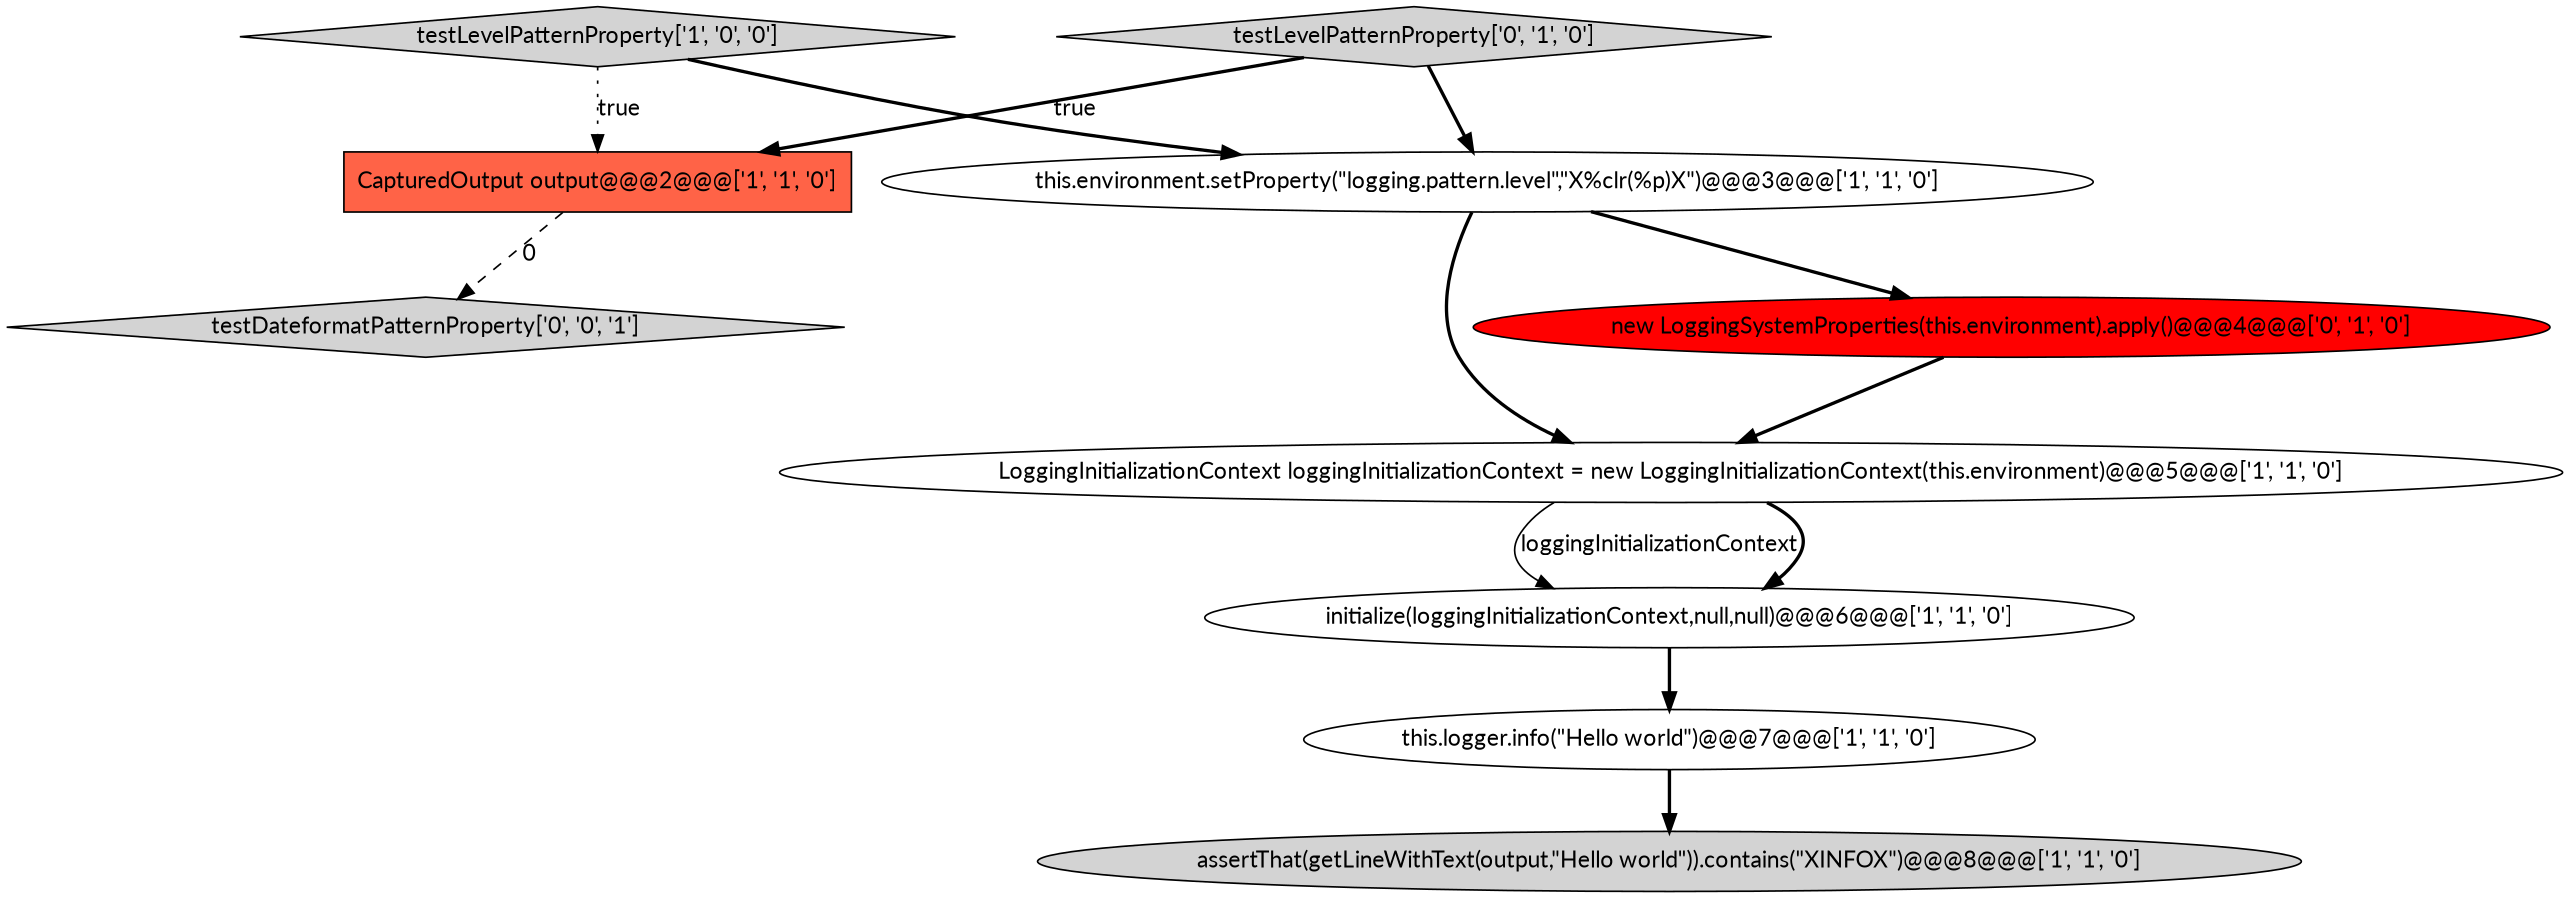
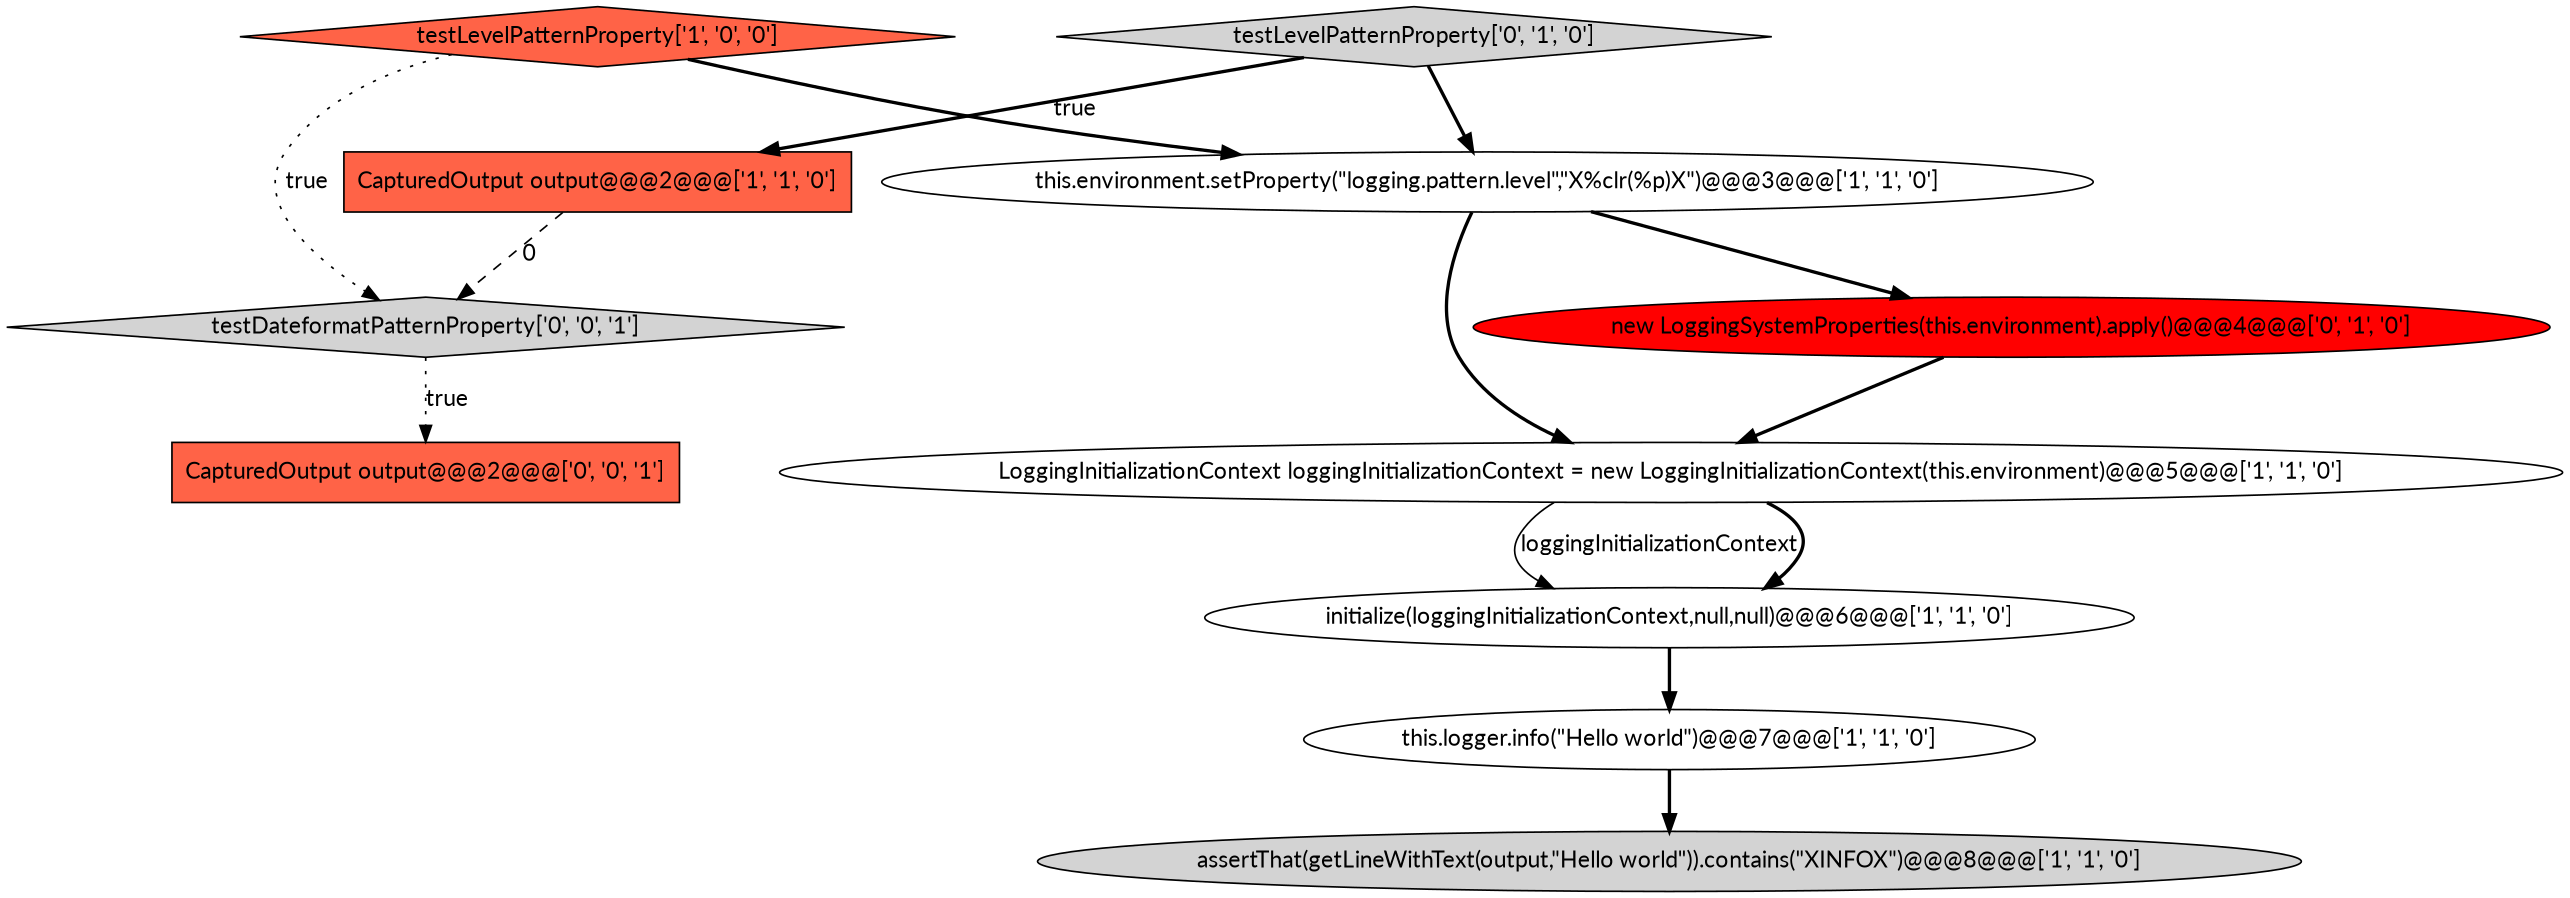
node "testLevelPatternProperty['1', '0', '0']": fillcolor lightgray -> tomato
edge "testLevelPatternProperty['1', '0', '0']" -> "CapturedOutput output@@@2@@@['1', '1', '0']": now "testLevelPatternProperty['1', '0', '0']" -> "testDateformatPatternProperty['0', '0', '1']"
node "CapturedOutput output@@@2@@@['0', '0', '1']": added
